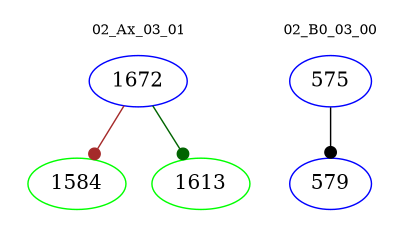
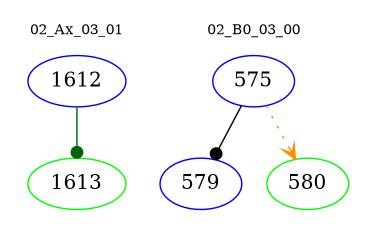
node "1672": label "1672" -> "1612"
node "1584": removed
node "580": added
